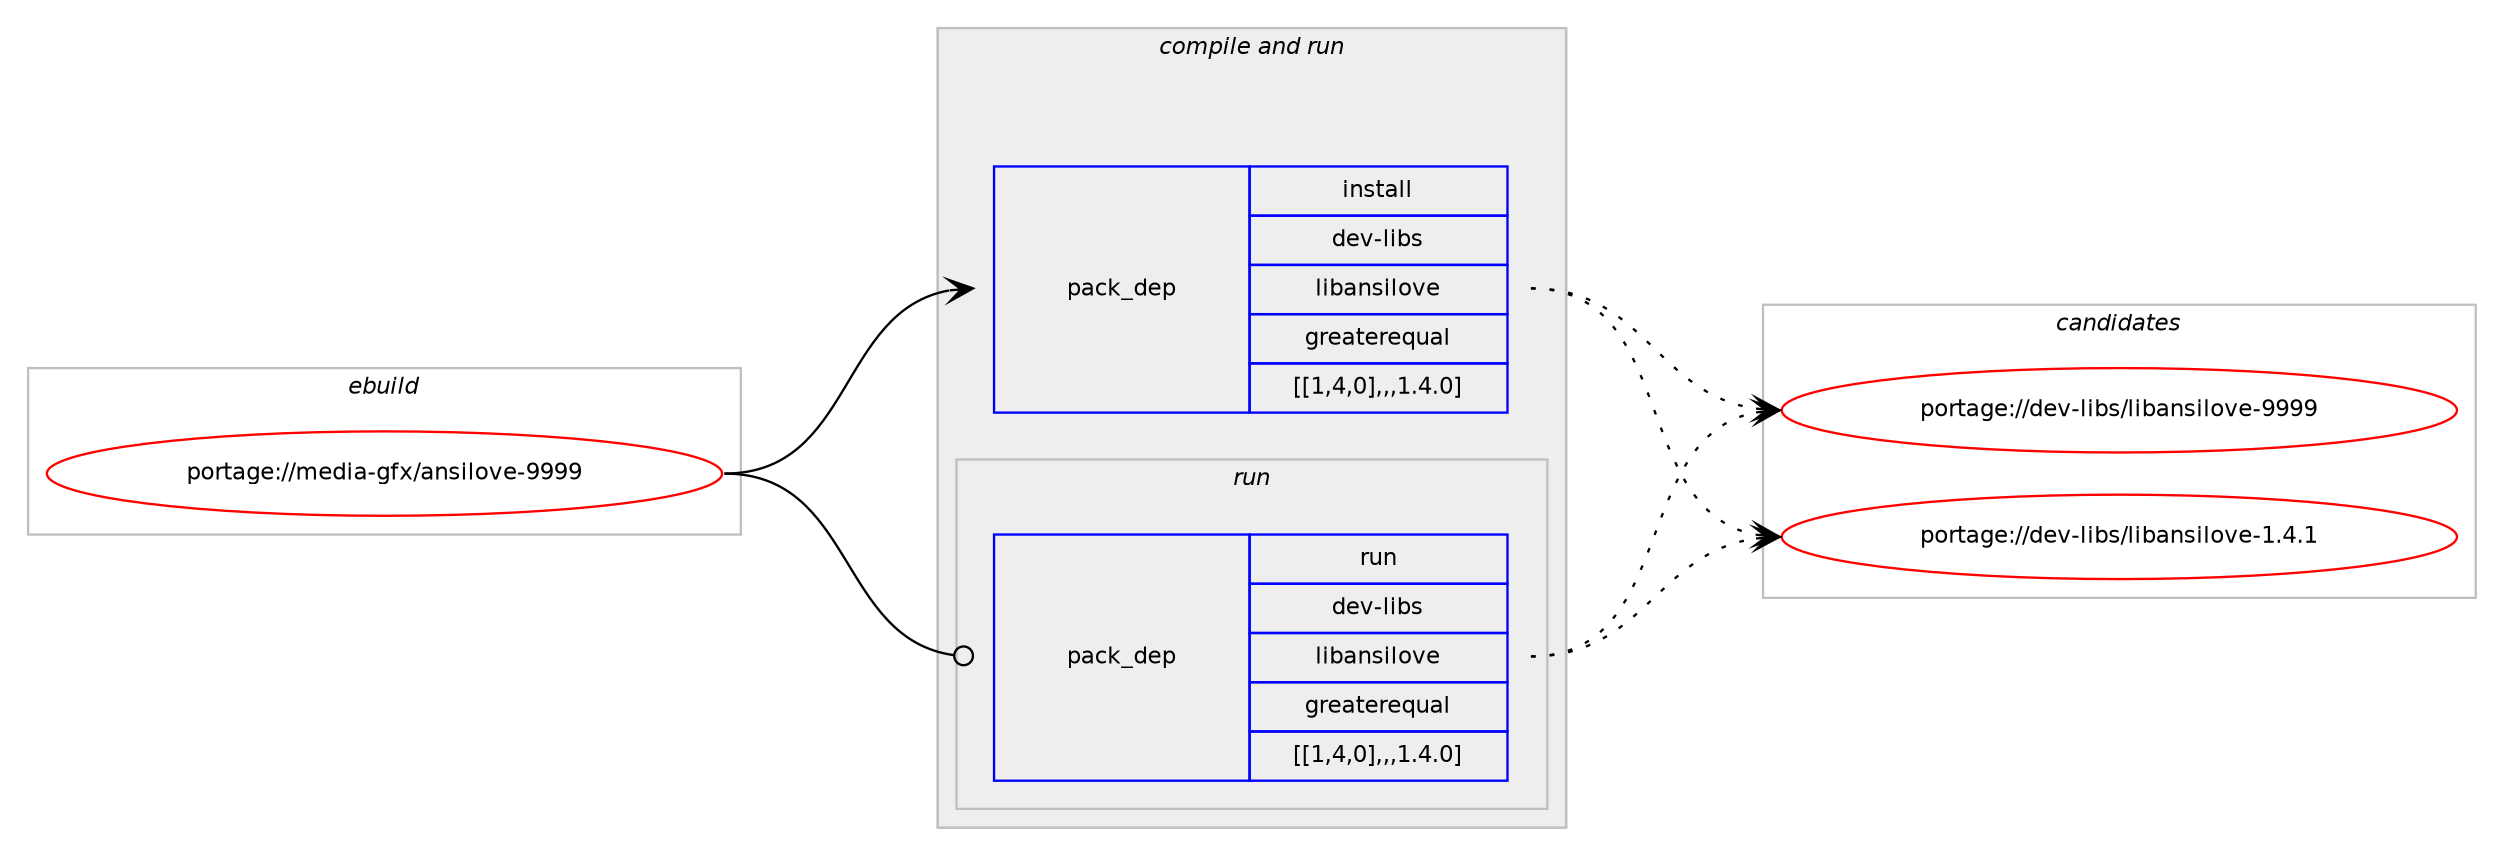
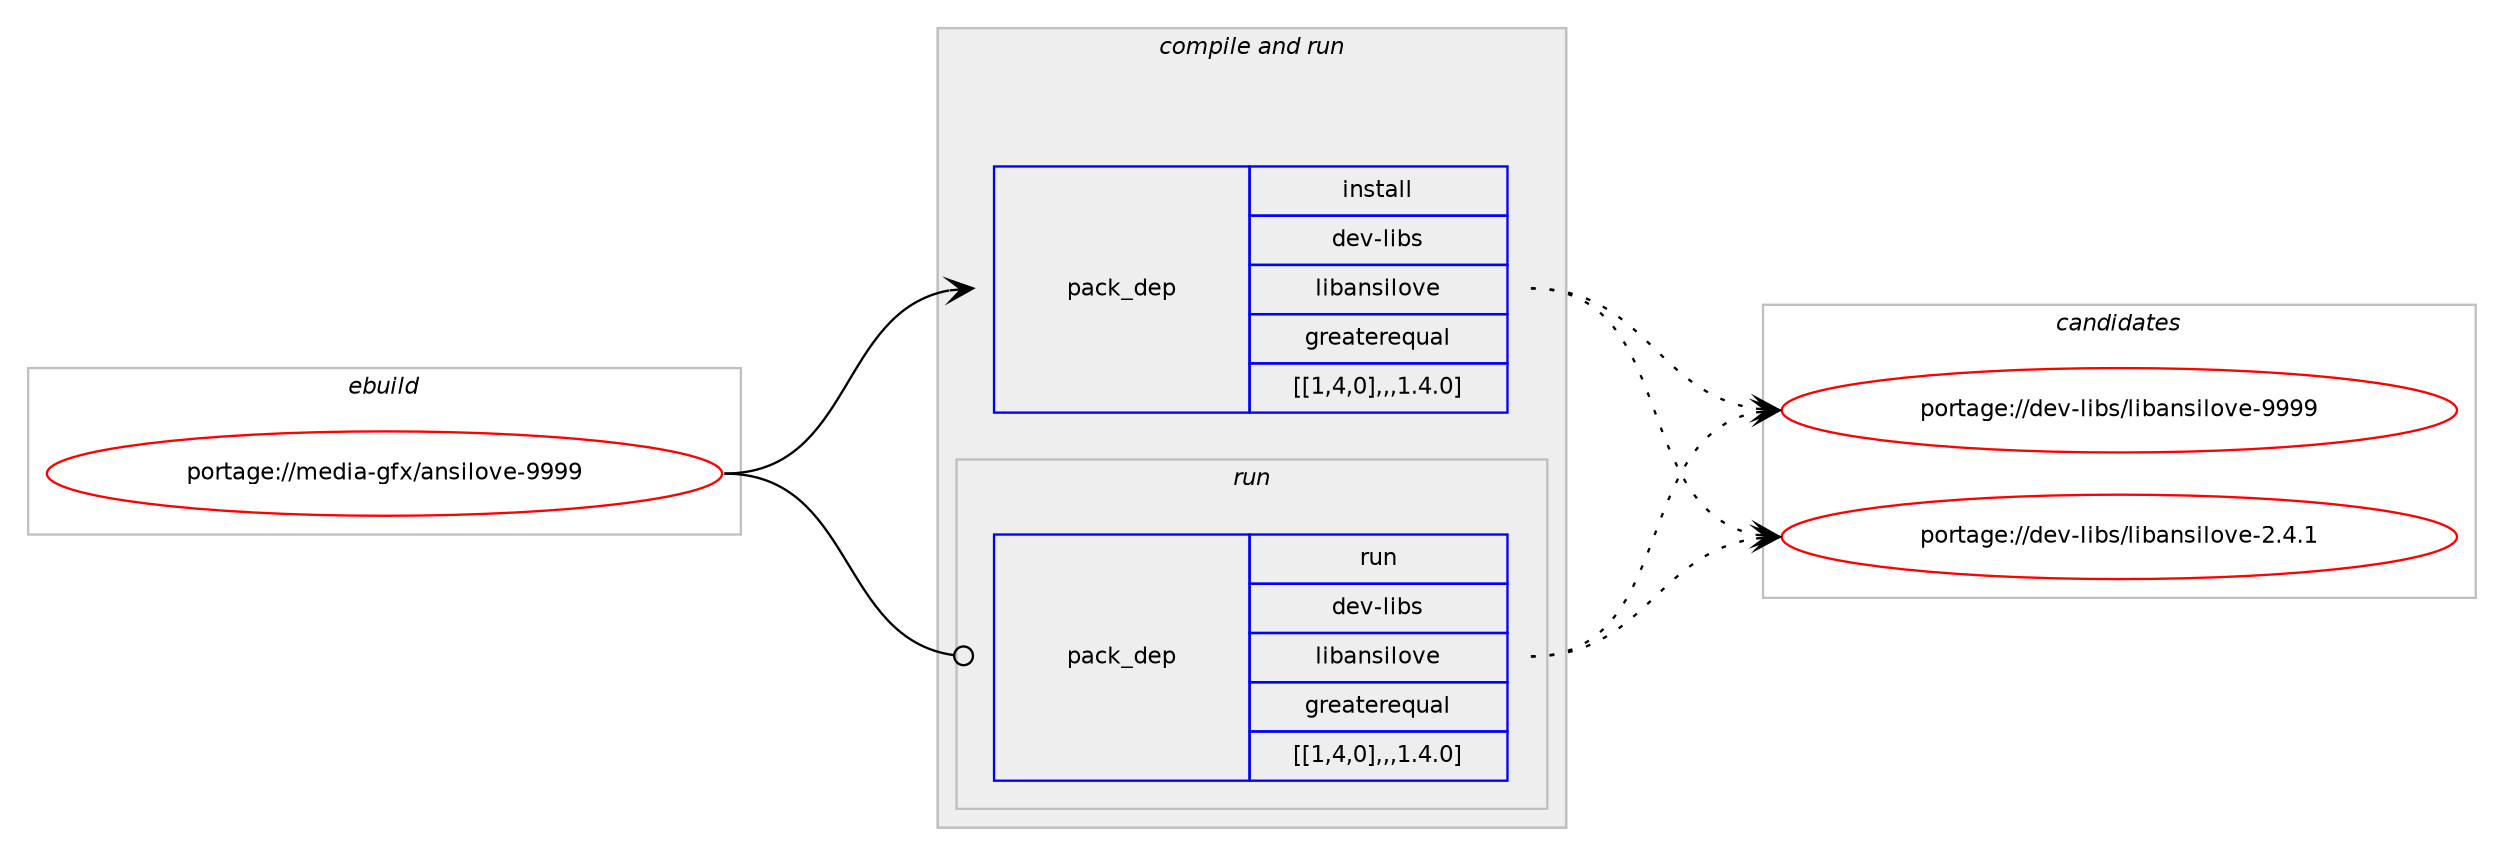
node "portage://dev-libs/libansilove-1.4.1": label "portage://dev-libs/libansilove-1.4.1" -> "portage://dev-libs/libansilove-2.4.1"
